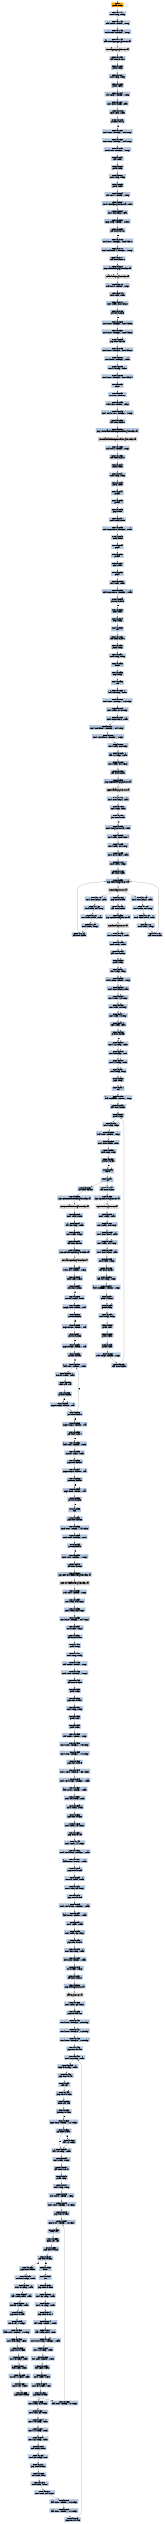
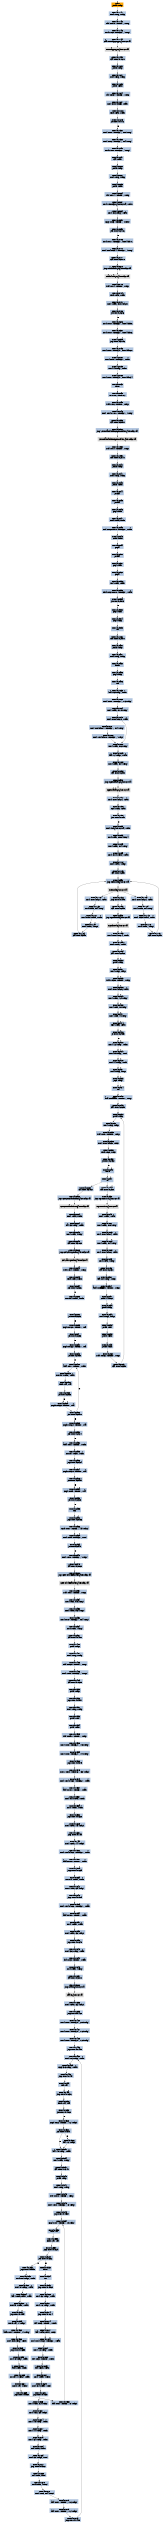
edge "0x00401073 movl 0x0040e670, %eax" -> "0x00401078 movl $0x40f004<UINT32>, 0x4(%esp)": now "0x00401073 movl 0x0040e670, %eax" -> "0x00401087 movl %eax, 0xc(%esp)"
node "0x00402ce9 cmpb $0x9<UINT8>, %dl": removed
